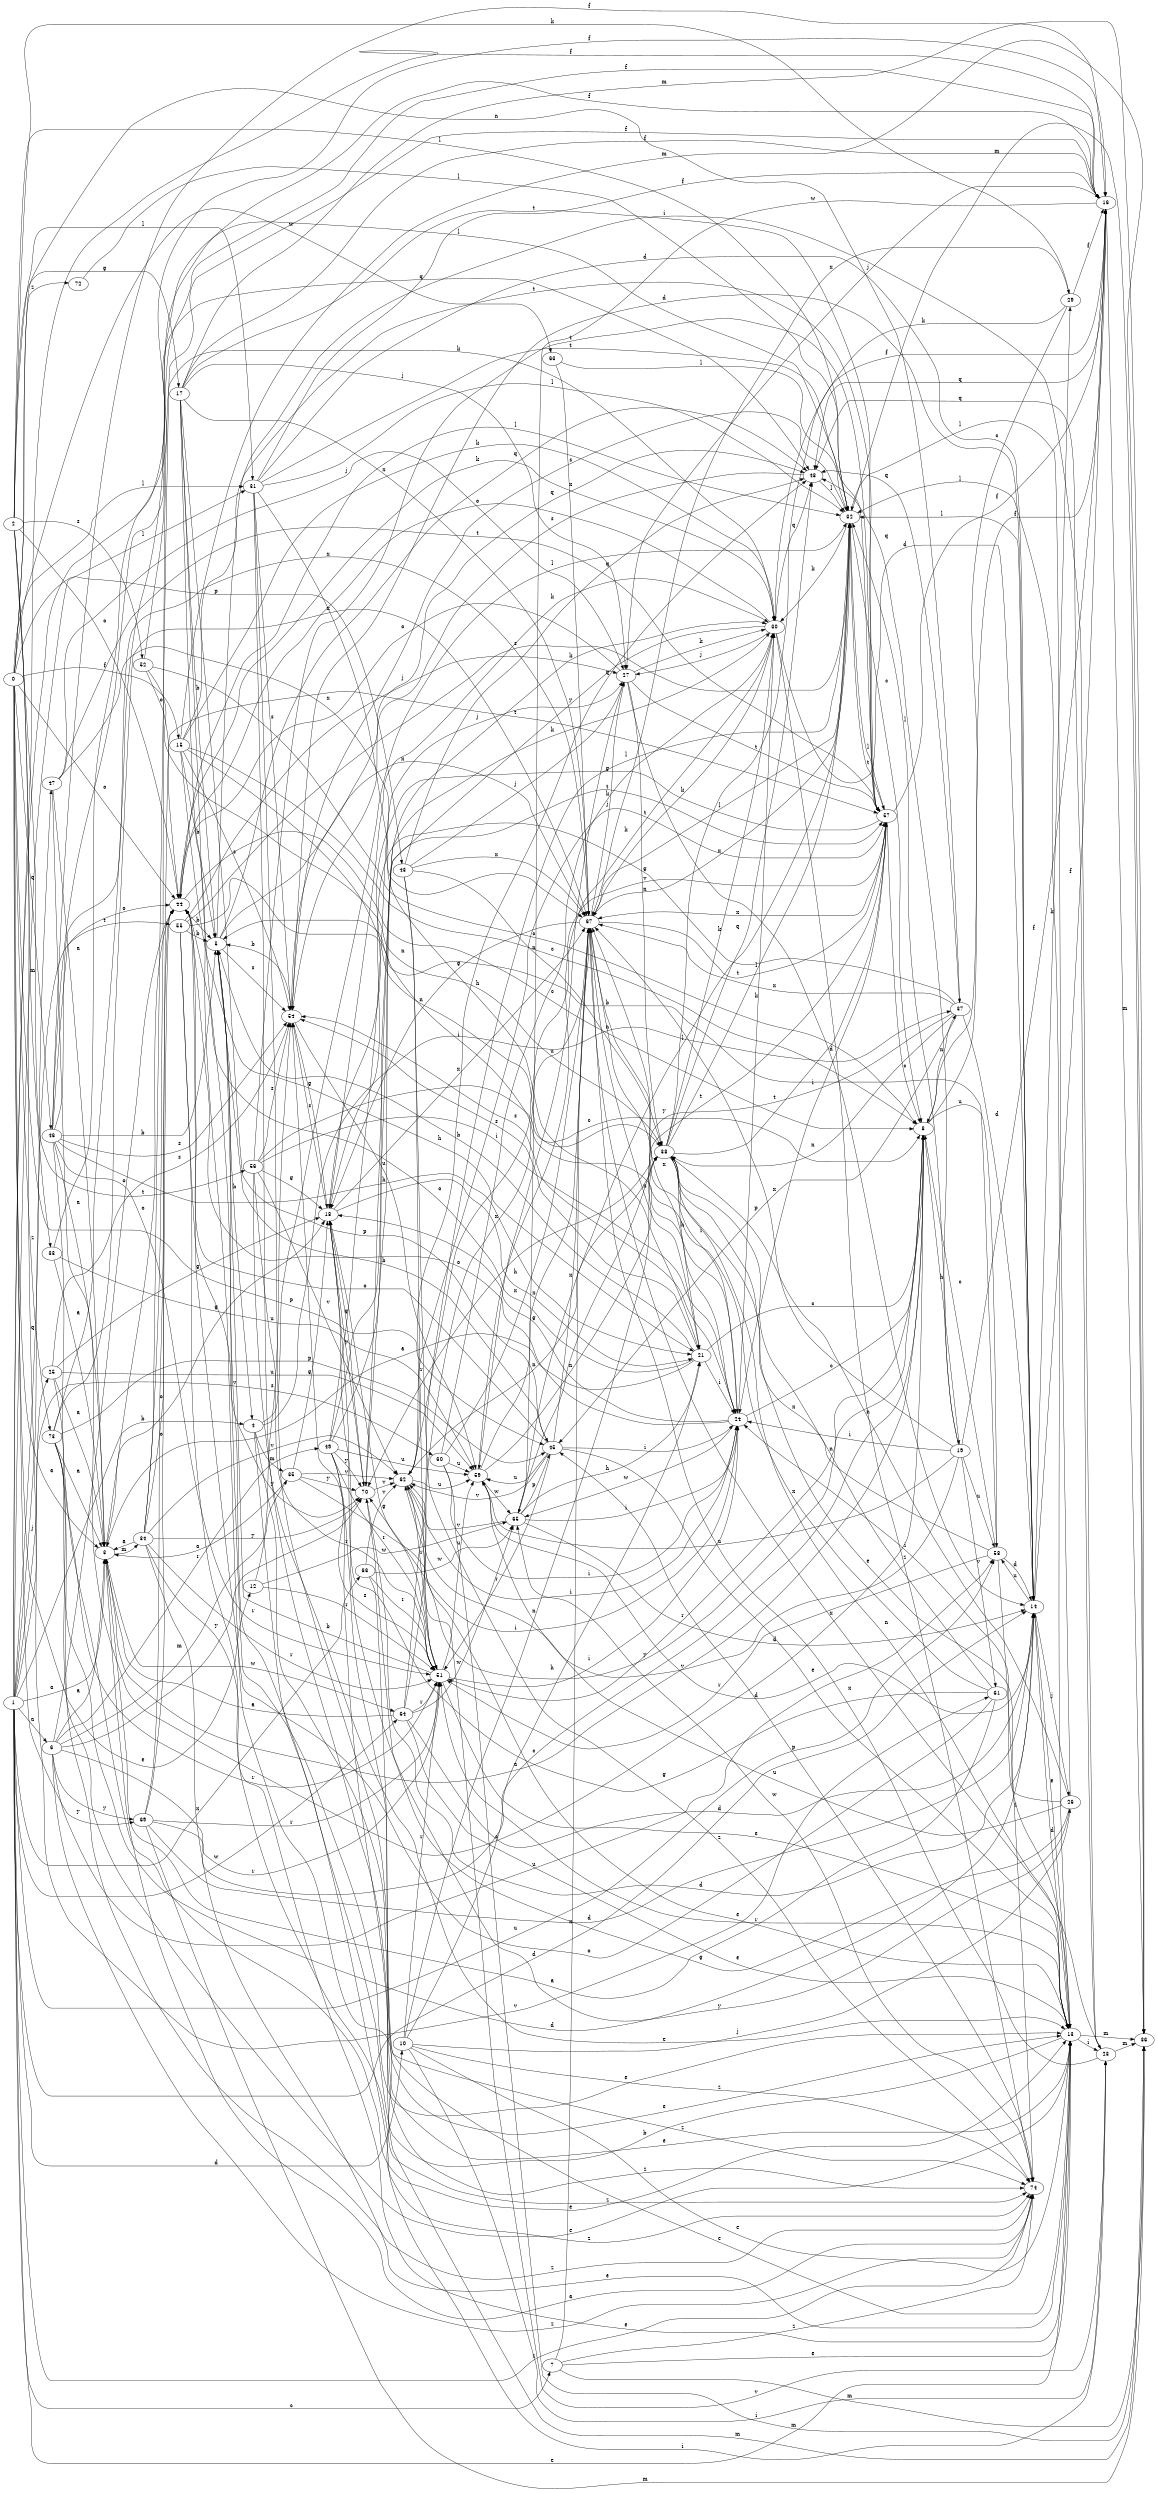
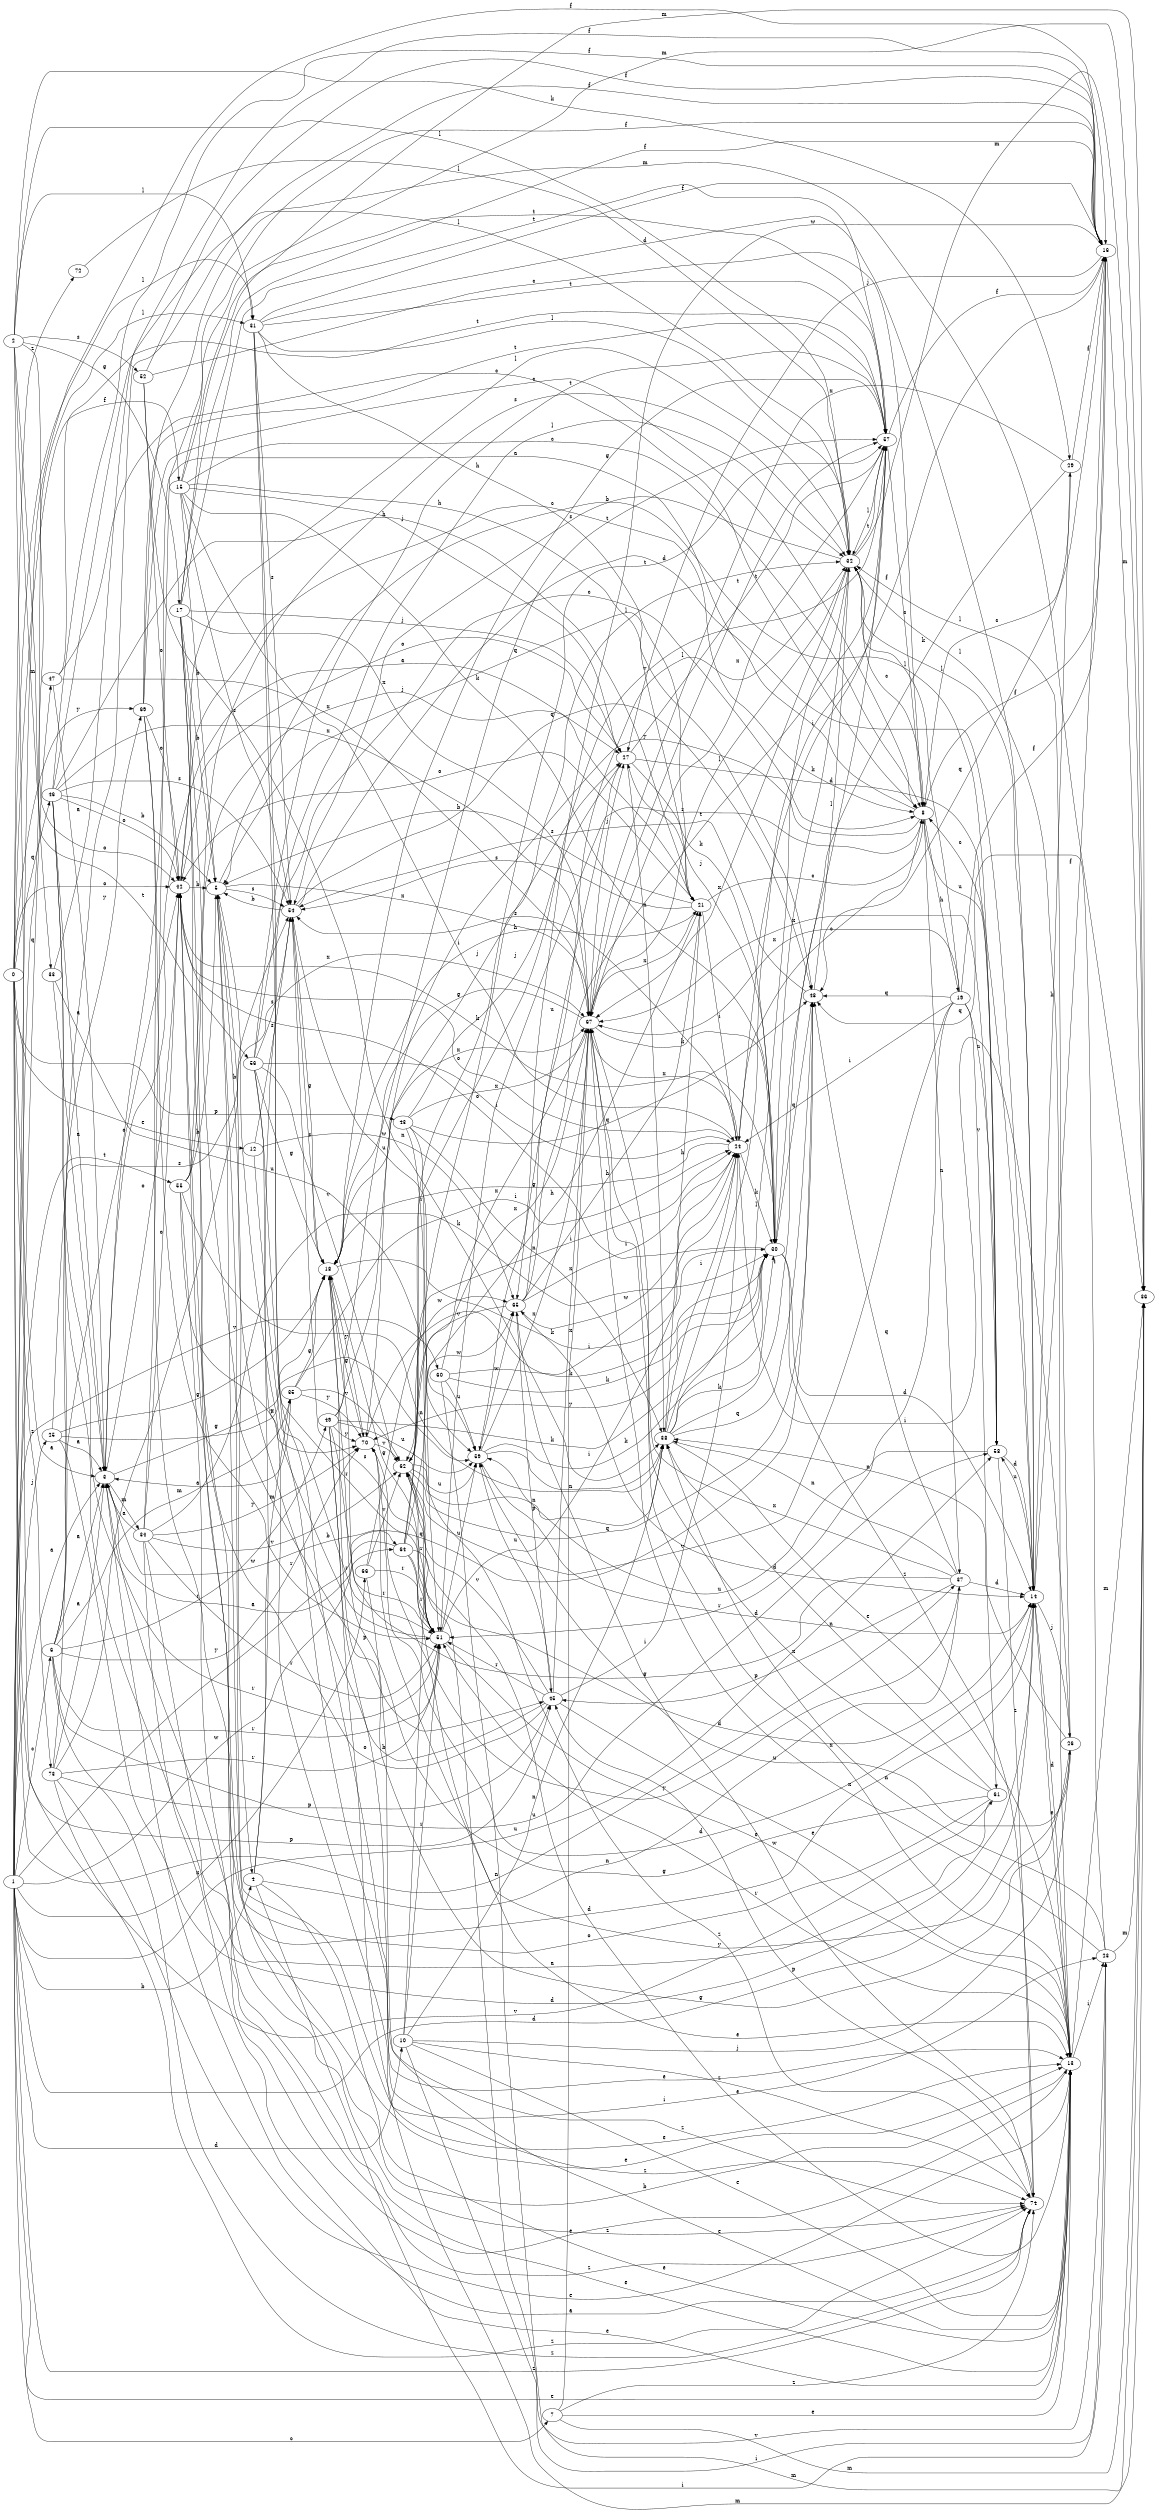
node "63": removed
edge "47" -> "27": now "15" -> "27"
node "44": label "44" -> "42"
edge "1" -> "6": label "a" -> "c"
